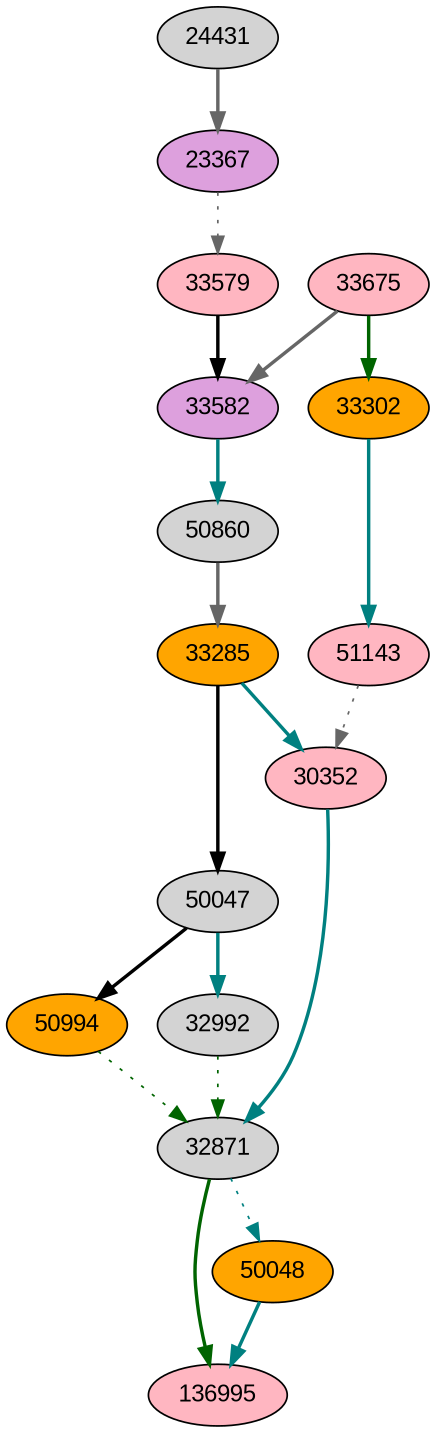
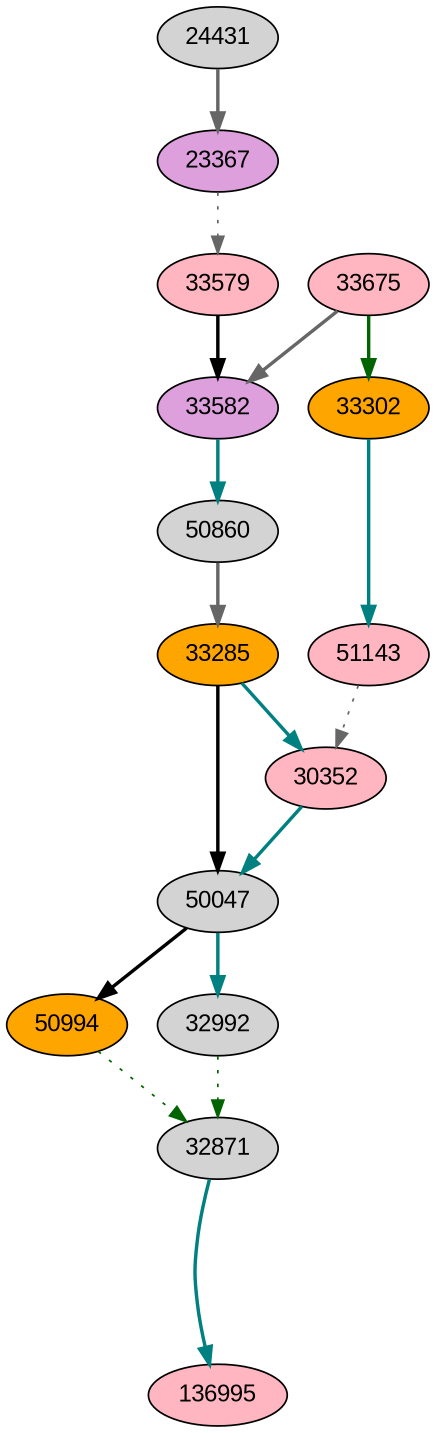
edge "30352" -> "32871": now "30352" -> "50047"
edge "32871" -> "136995": color darkgreen -> teal
node "50048": removed
